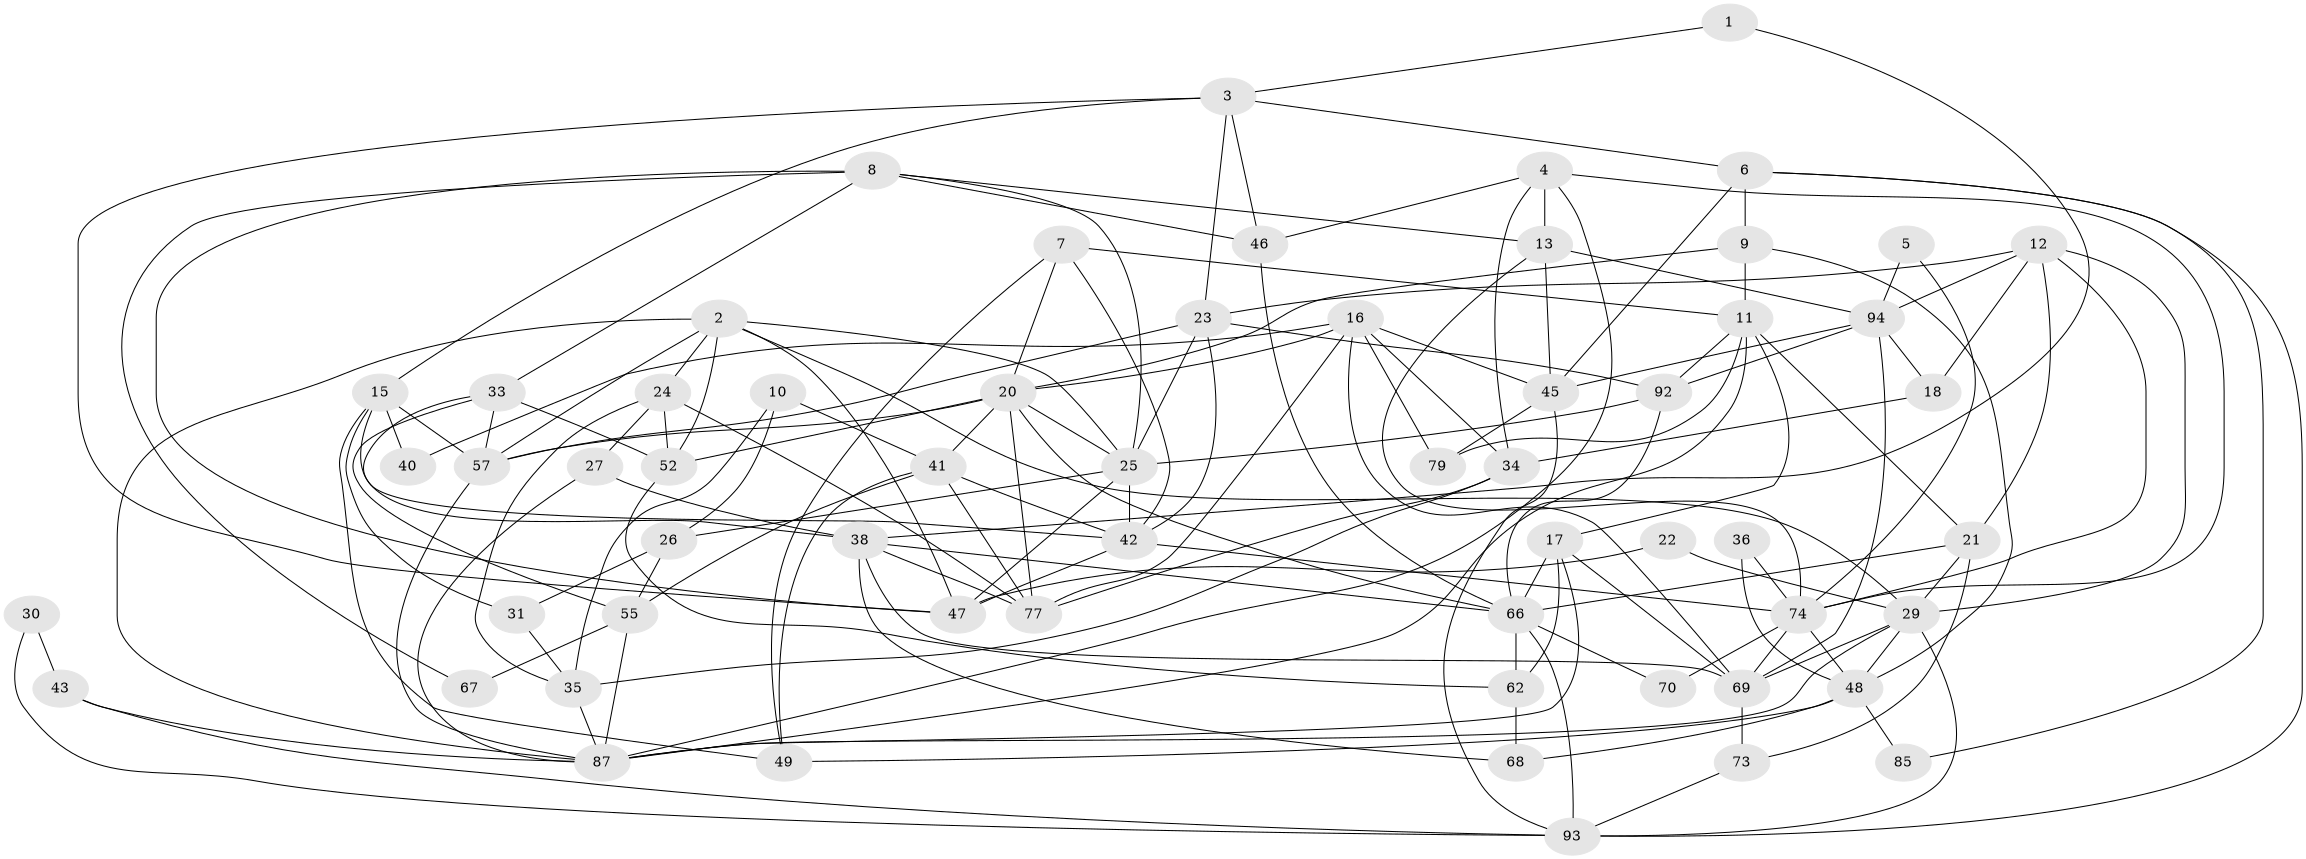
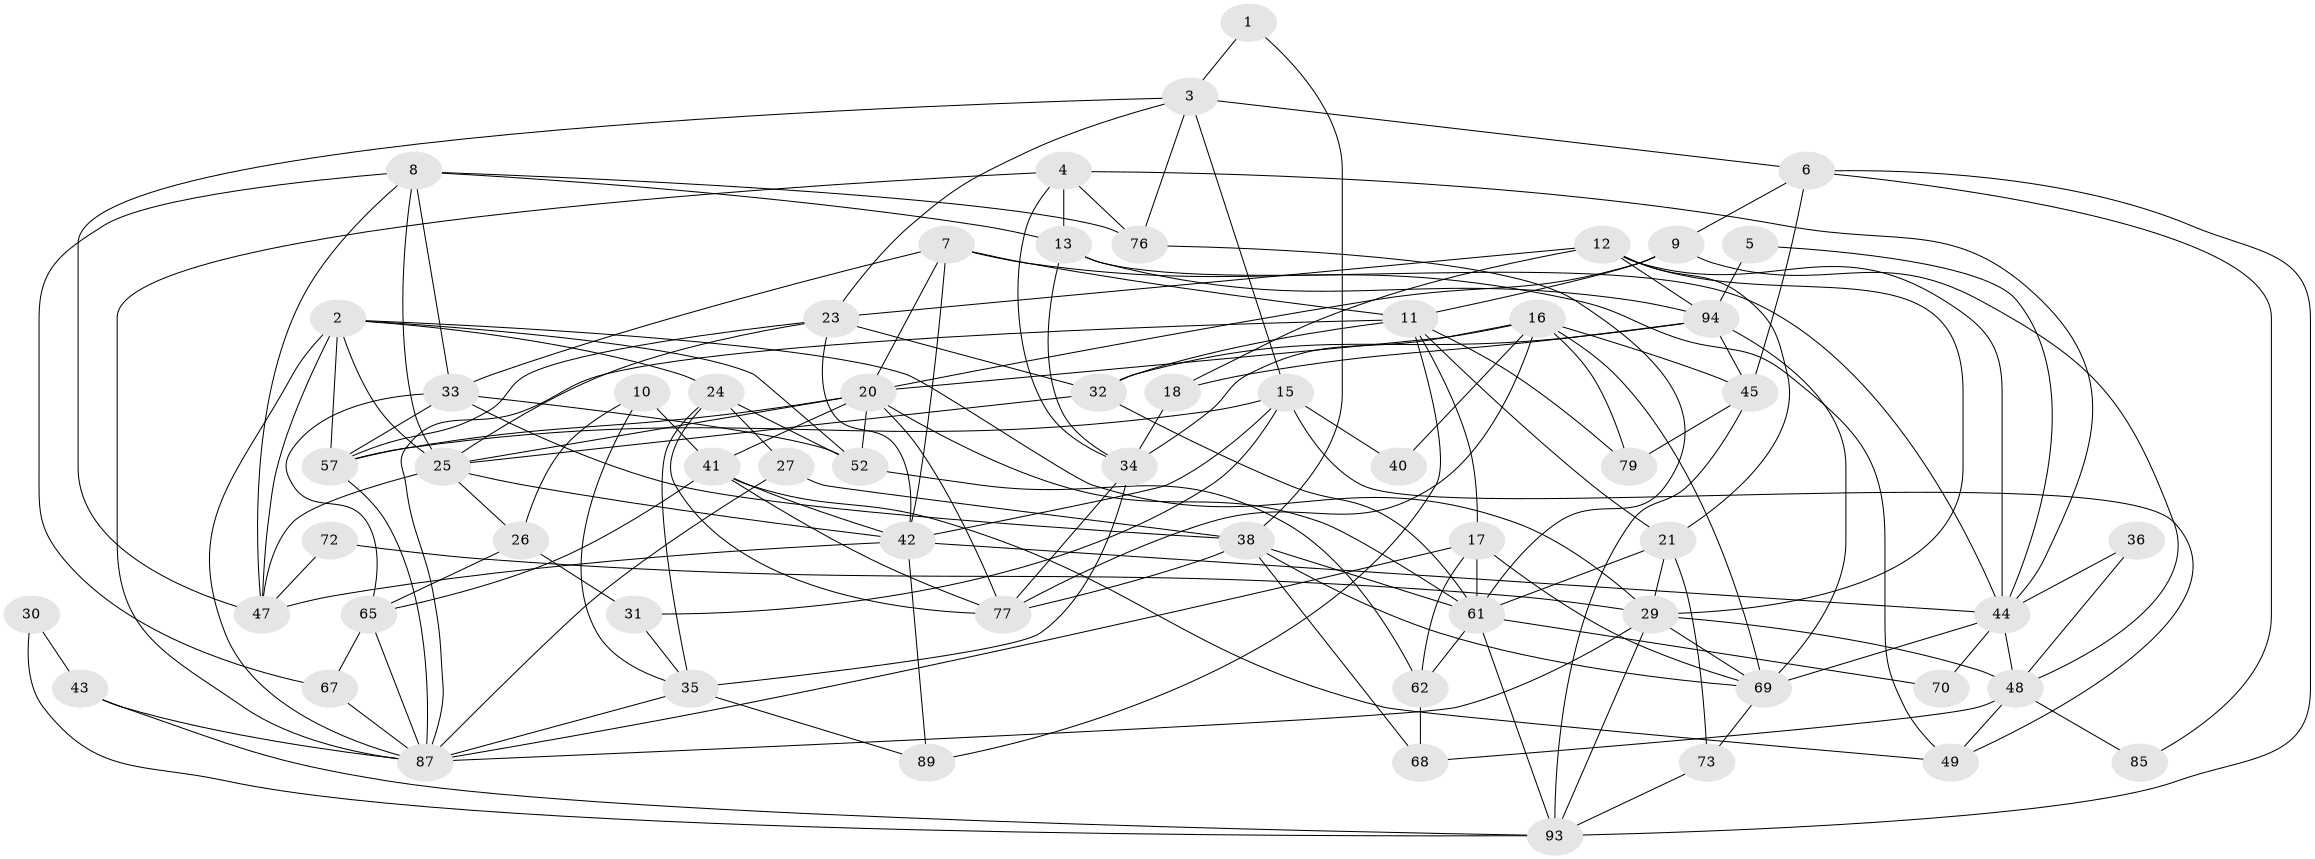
node "46": label "46" -> "76"
edge "7" -- "33": added
edge "13" -- "45": now "13" -- "34"
node "92": label "92" -> "32"
node "22": label "22" -> "72"
node "55": label "55" -> "65"
node "66": label "66" -> "61"
node "74": label "74" -> "44"
edge "67" -- "87": added
node "89": added
